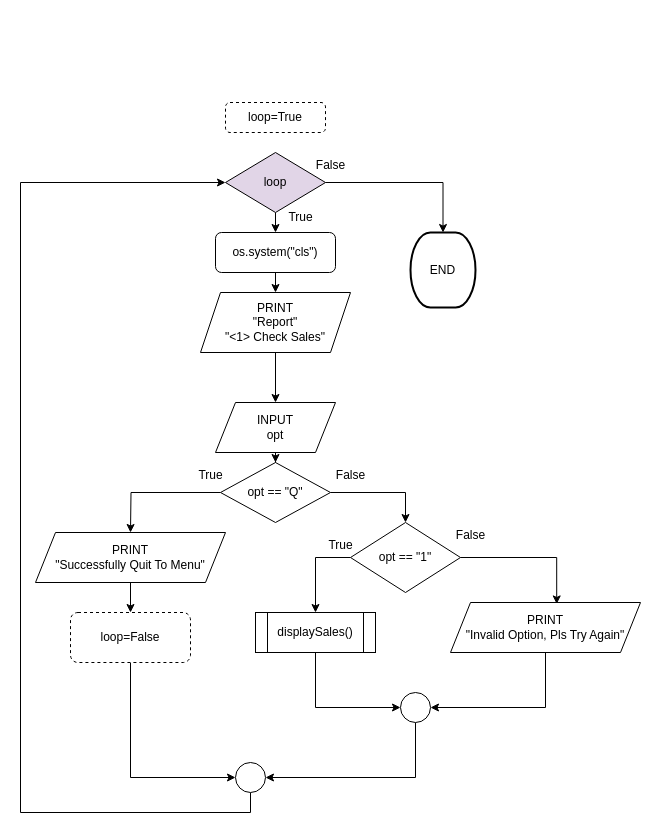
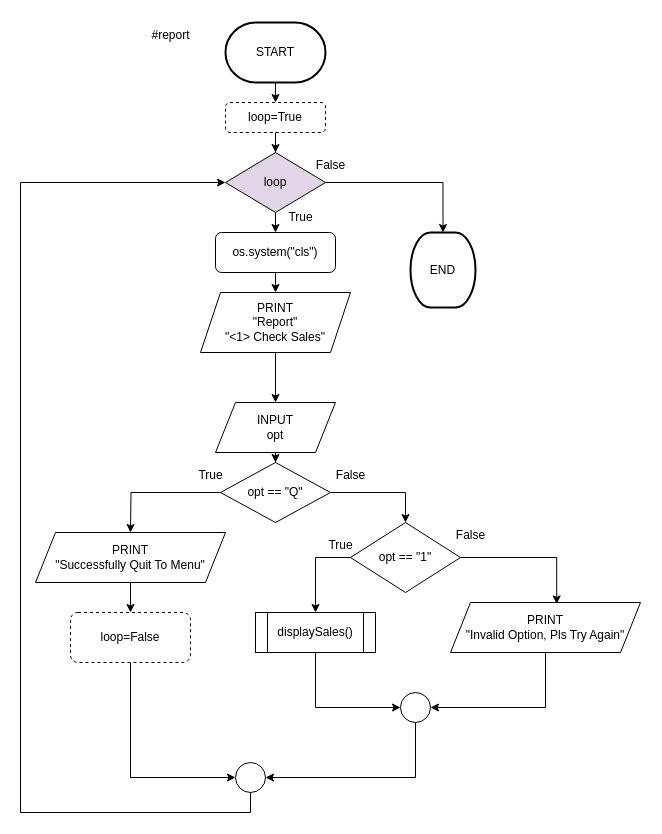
node "#report": added
node "START": added
edge "START" -> "loop=True": added
edge "loop=True" -> "loop": added
